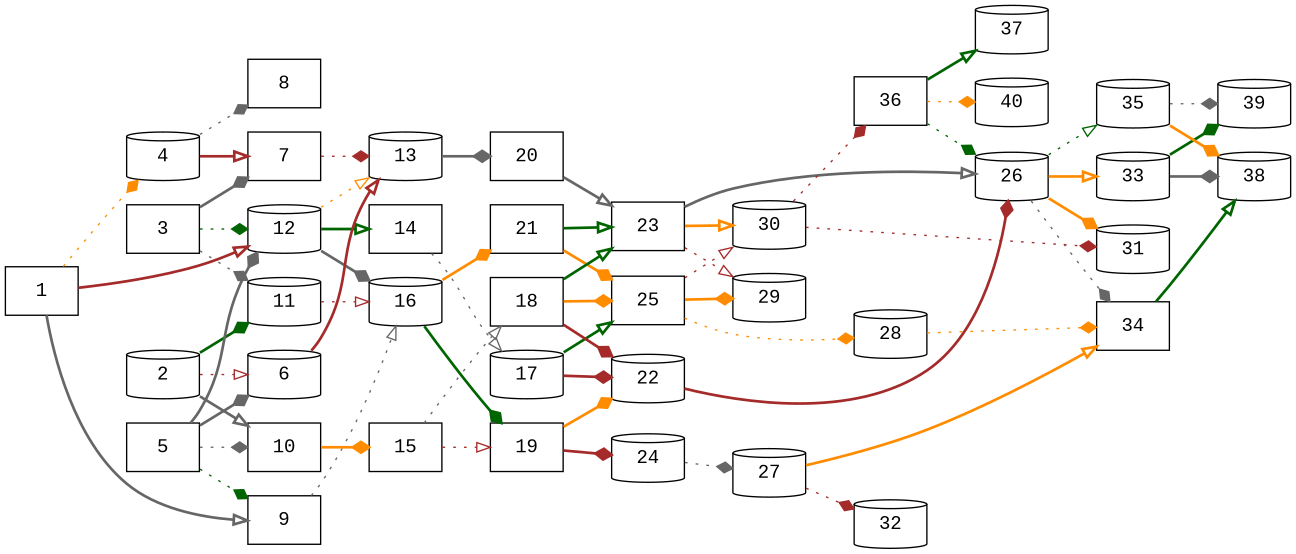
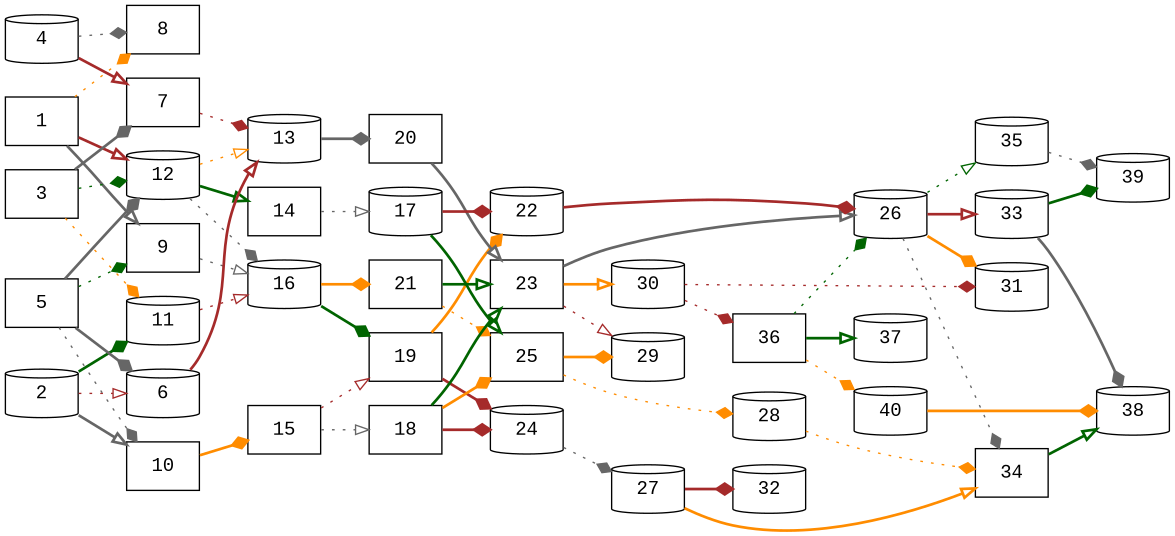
edge "35" -> "38": now "40" -> "38"
edge "26" -> "33": color darkorange -> brown
edge "1" -> "4": now "1" -> "8"
edge "21" -> "25": style bold -> dotted
edge "12" -> "16": style bold -> dotted
edge "3" -> "11": color gray40 -> darkorange
edge "25" -> "30": removed
edge "18" -> "22": now "18" -> "24"
edge "27" -> "32": style dotted -> bold
